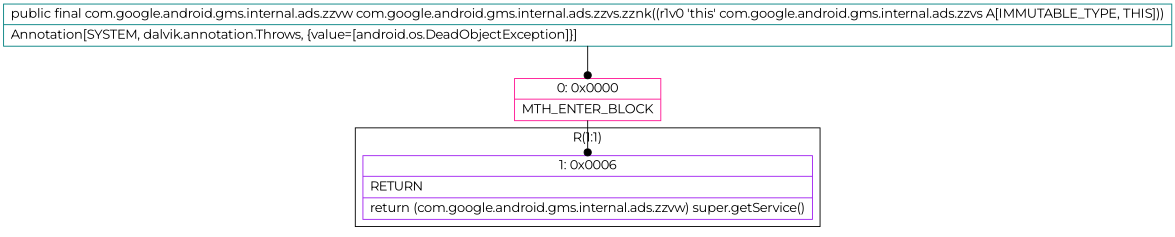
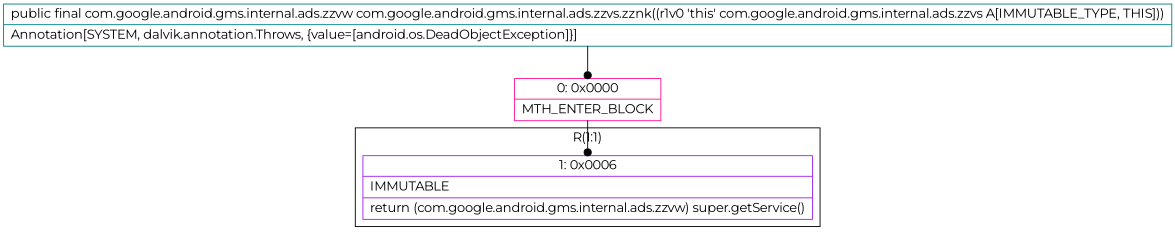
node "1: 0x0006": text "RETURN" -> "IMMUTABLE"
